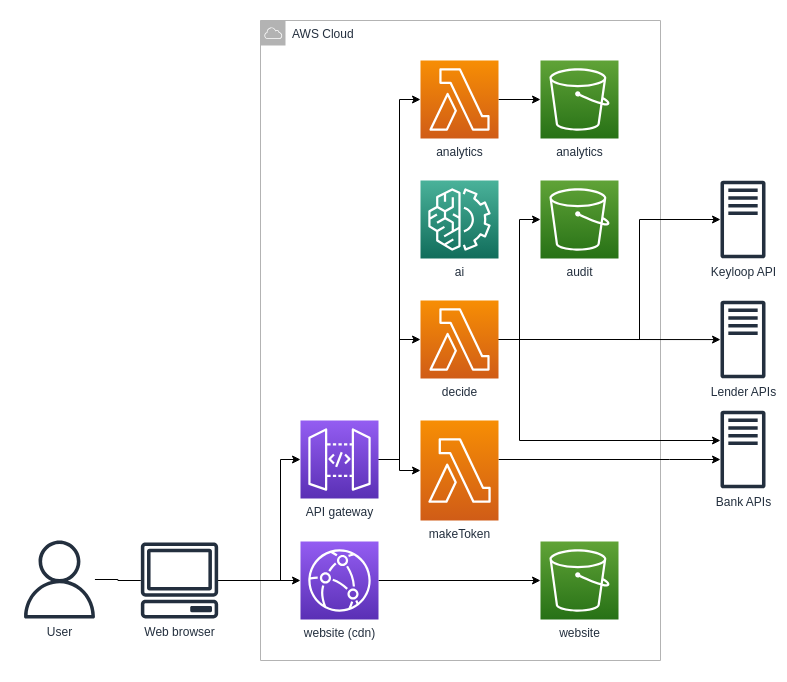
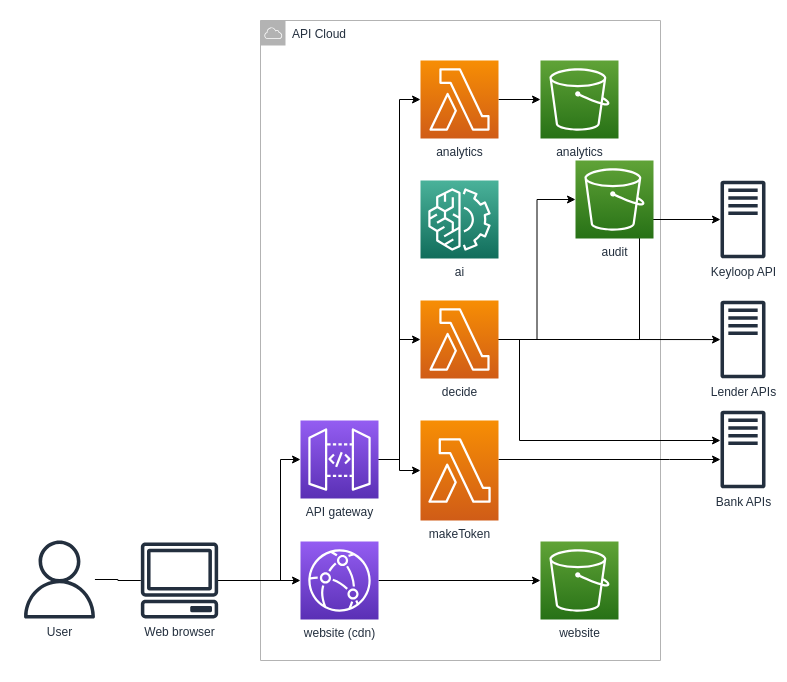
node "AWS Cloud": label "AWS Cloud" -> "API Cloud"
node "audit": moved (580, 220) -> (615, 200)
